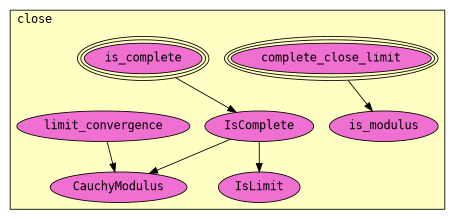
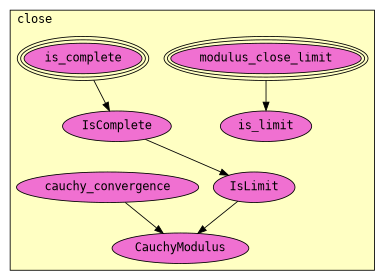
node "complete_close_limit": label "complete_close_limit" -> "modulus_close_limit"
node "limit_convergence": label "limit_convergence" -> "cauchy_convergence"
node "is_modulus": label "is_modulus" -> "is_limit"
edge "IsComplete" -> "CauchyModulus": now "IsLimit" -> "CauchyModulus"
